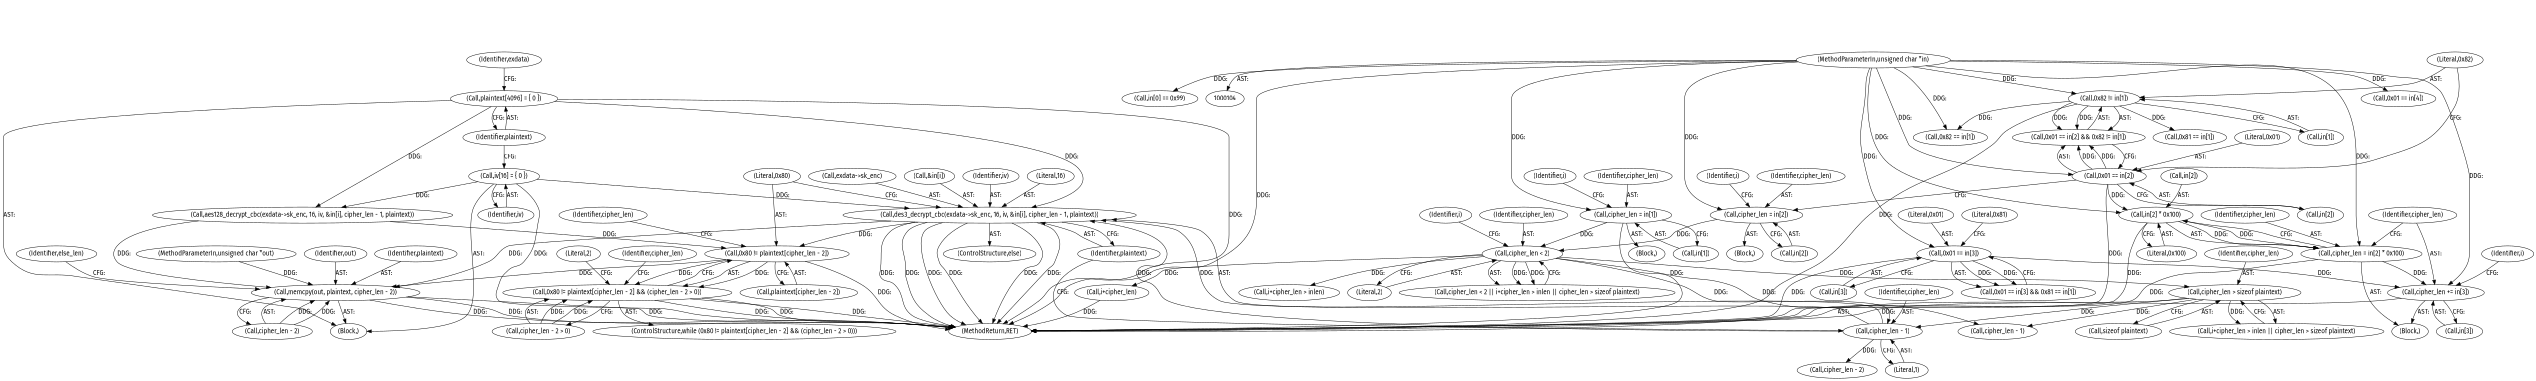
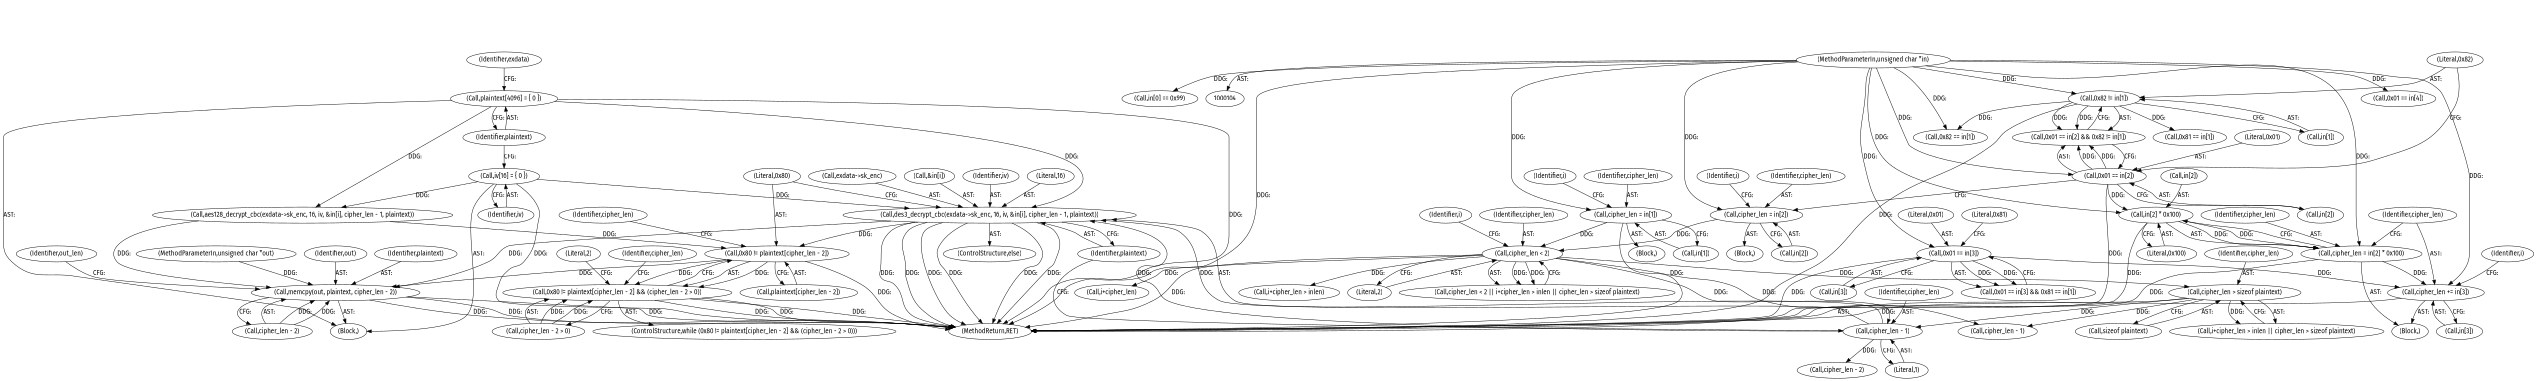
edge "(Call,0x01 == in[2] && 0x82 != in[1])" -> "(Call,0x82 != in[1])": label "AST: " -> "CFG: "
node "(Identifier,else_len)": label "(Identifier,else_len)" -> "(Identifier,out_len)"
edge "(Call,i+cipher_len)" -> "(MethodReturn,RET)": now "(Call,cipher_len < 2)" -> "(MethodReturn,RET)"
